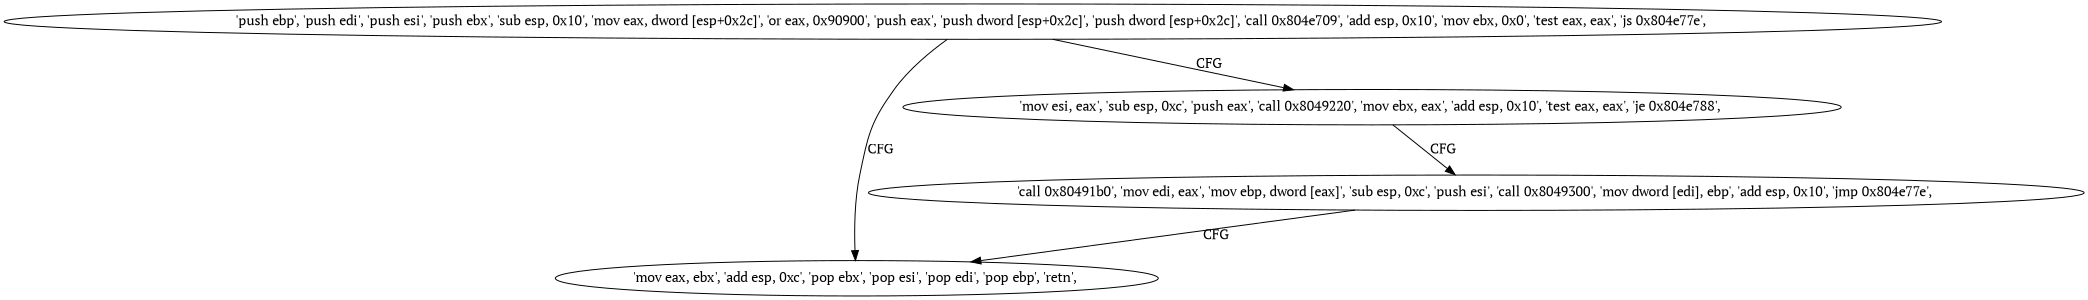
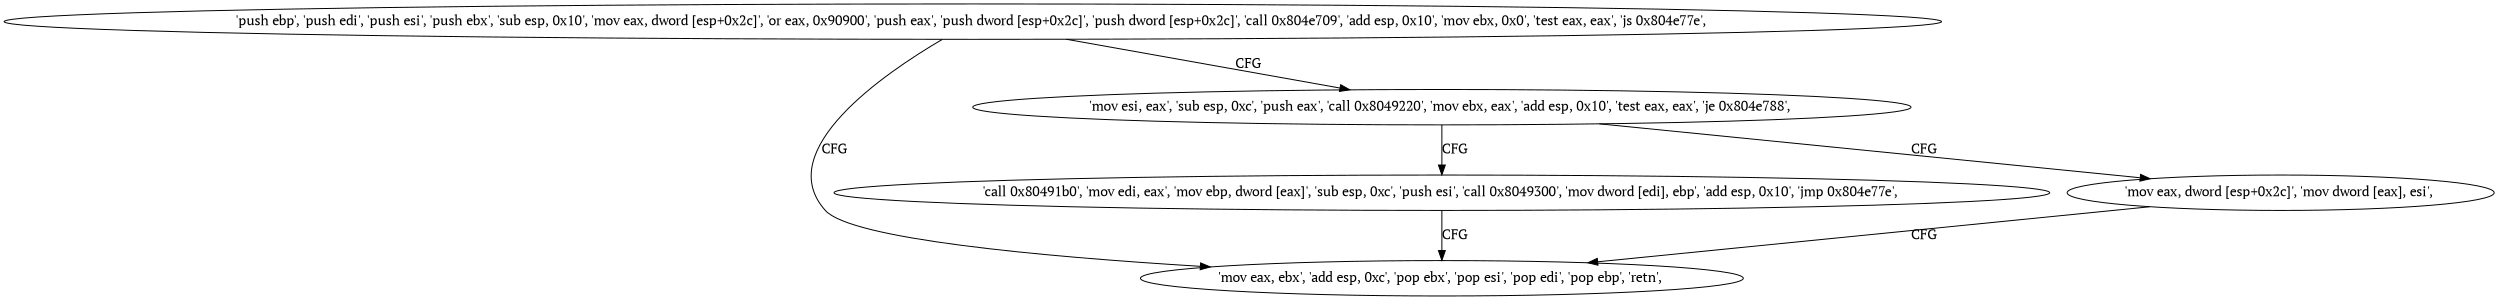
node "'mov eax, dword [esp+0x2c]', 'mov dword [eax], esi',": added
